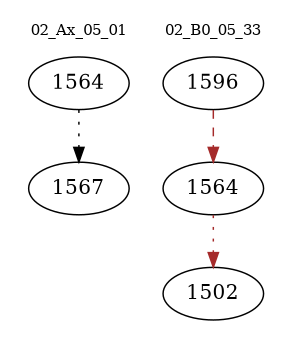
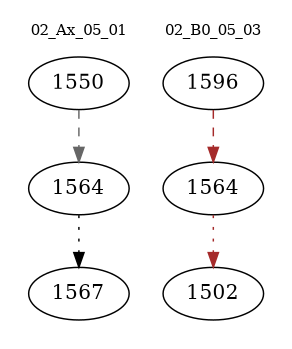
cluster "02_B0_05_33": label "02_B0_05_33" -> "02_B0_05_03"
node "1550": added
